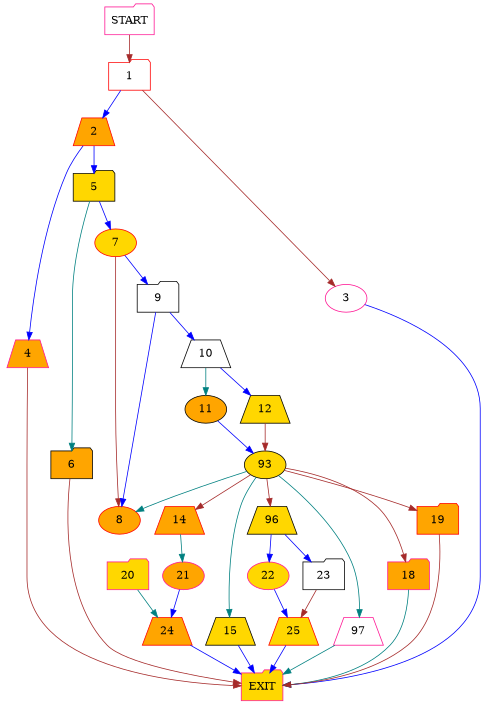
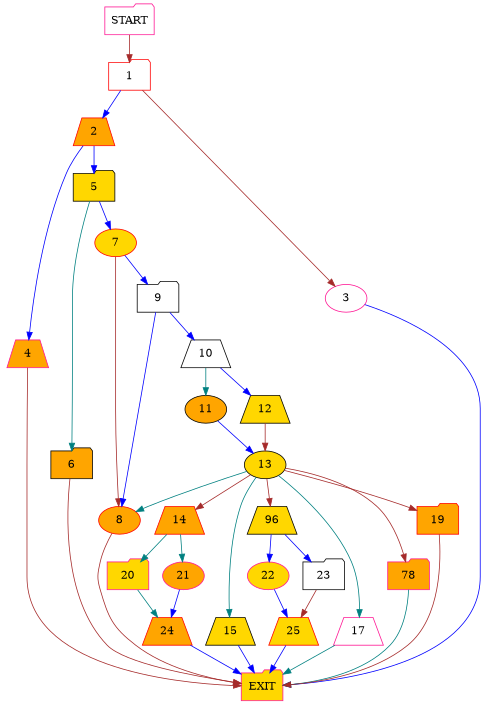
node "93": label "93" -> "13"
edge "14" -> "20": added
node "18": label "18" -> "78"
node "97": label "97" -> "17"
edge "8" -> "EXIT": added
